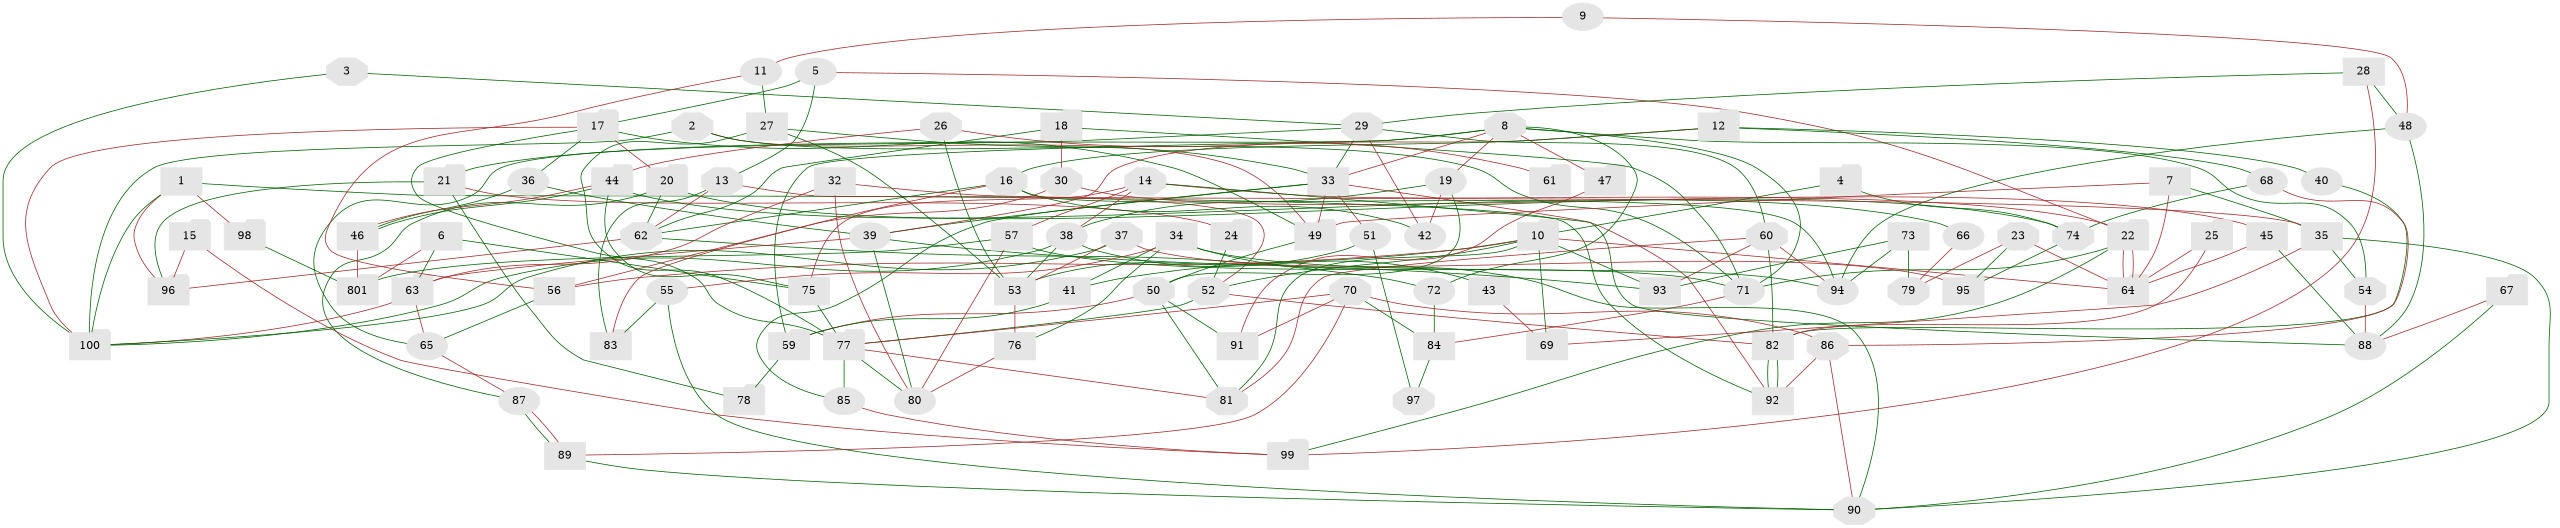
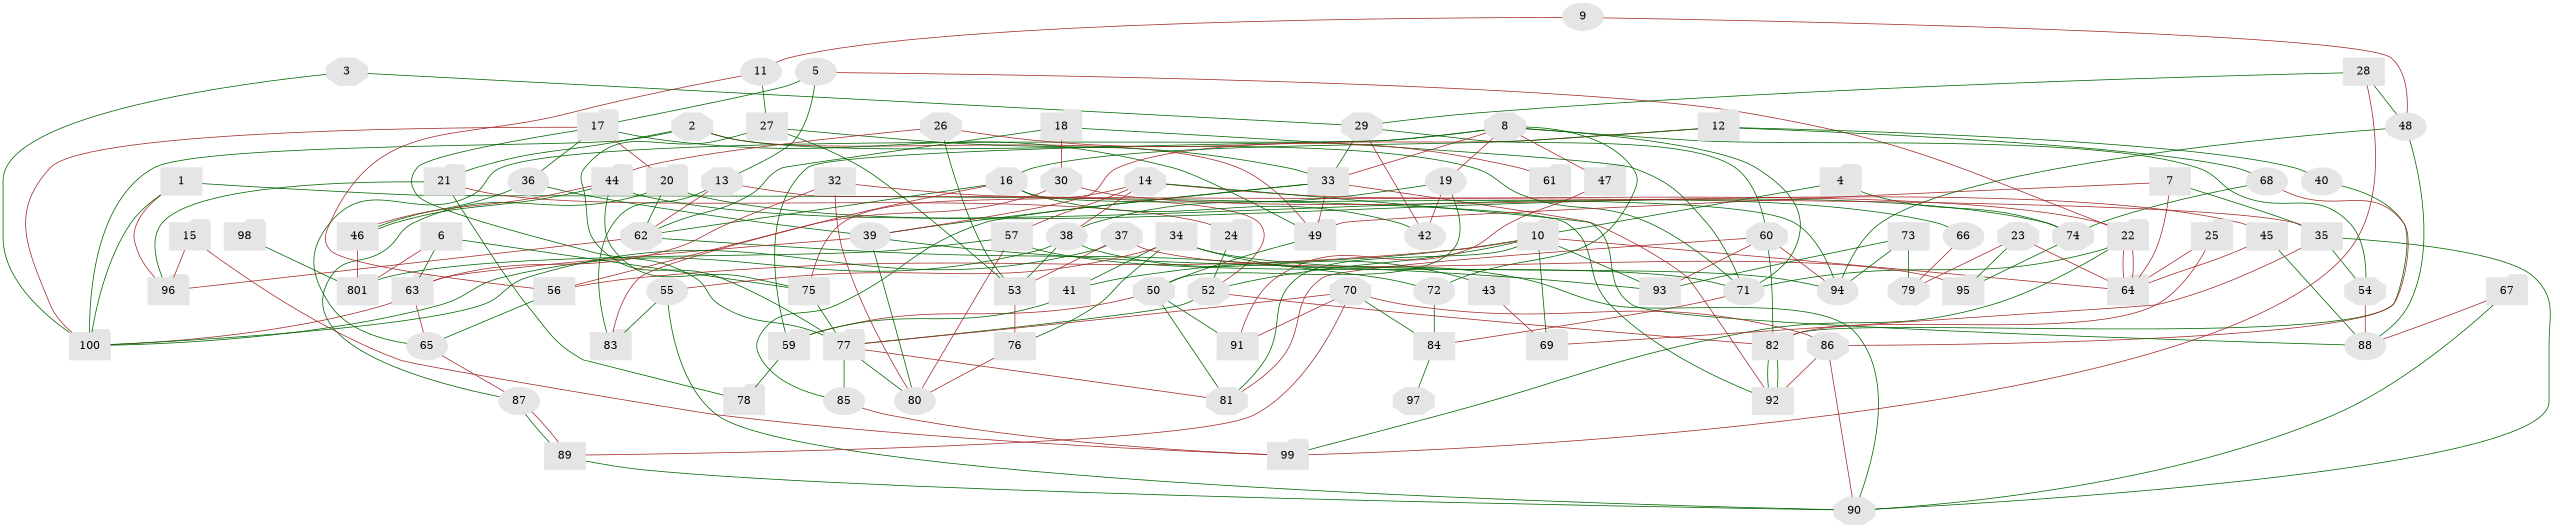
edge "29" -- "21": now "2" -- "21"
edge "1" -- "98": removed
node "51": removed
